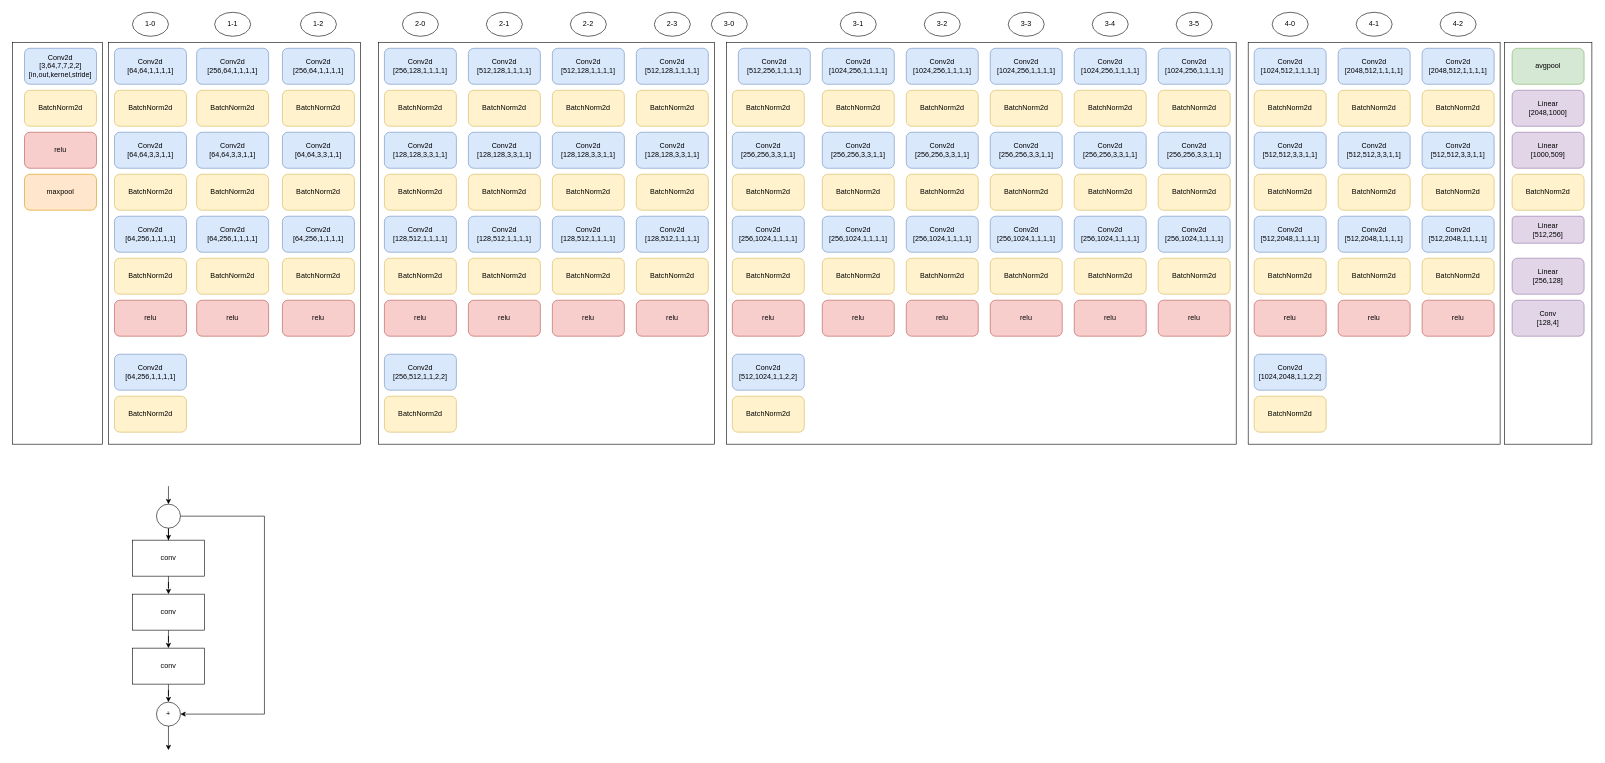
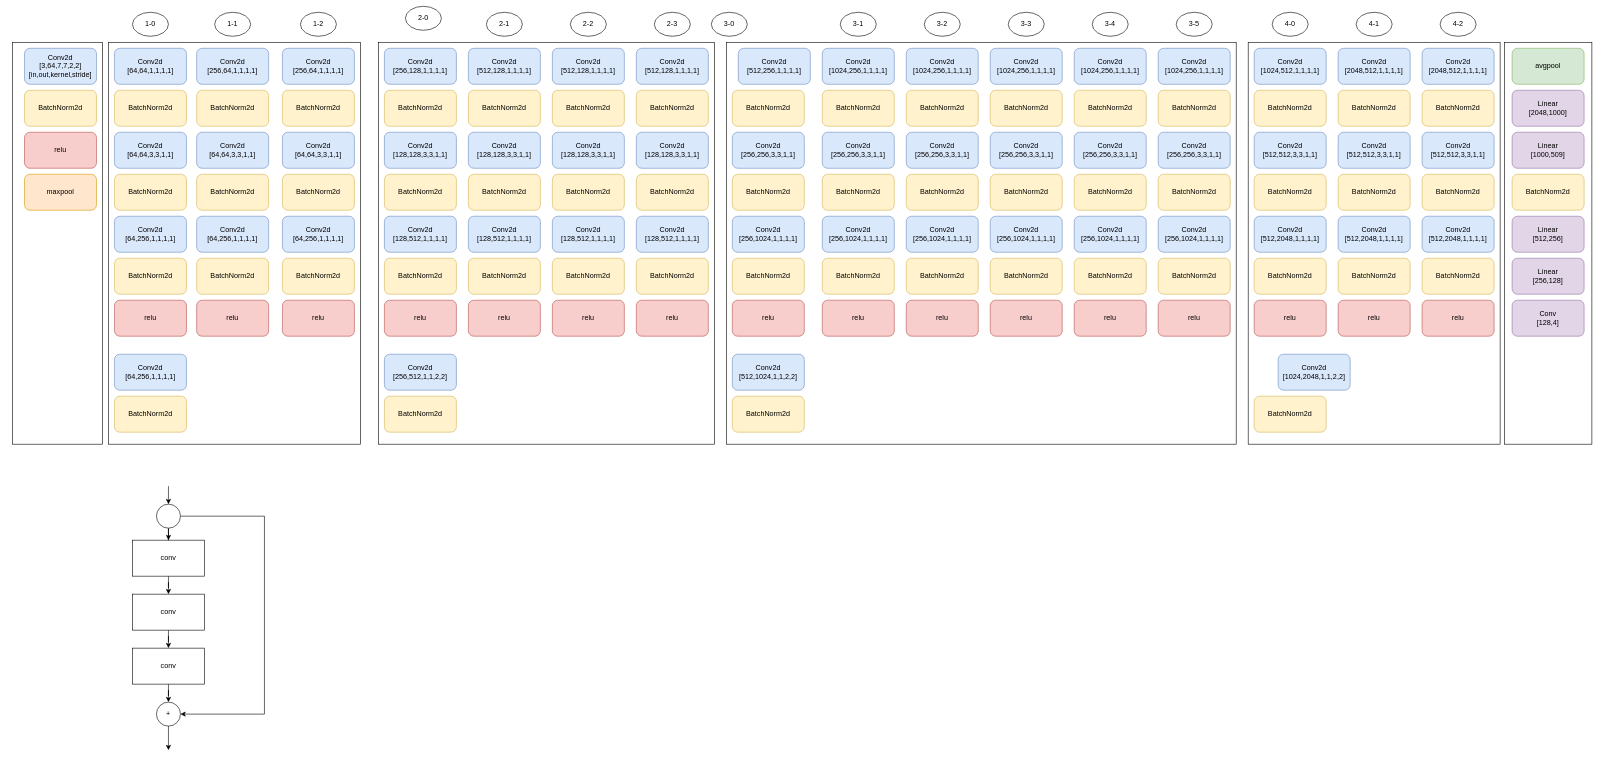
node "2-0": moved (420, 24) -> (423, 18)
node "Linear [512,256]": size 72x27 -> 72x36
node "Conv2d[1024,2048,1,1,2,2]": moved (1290, 372) -> (1314, 372)
